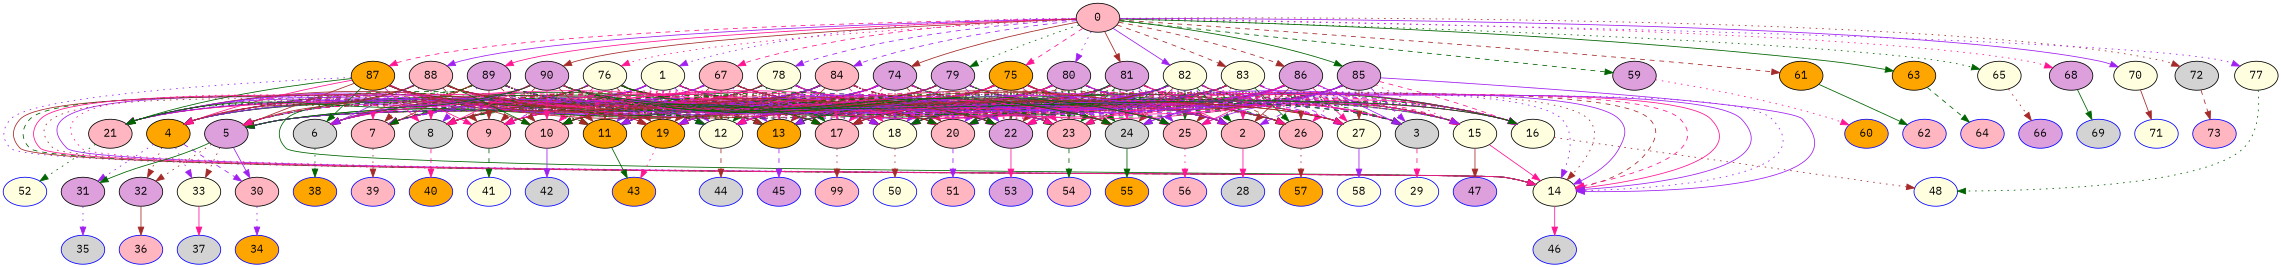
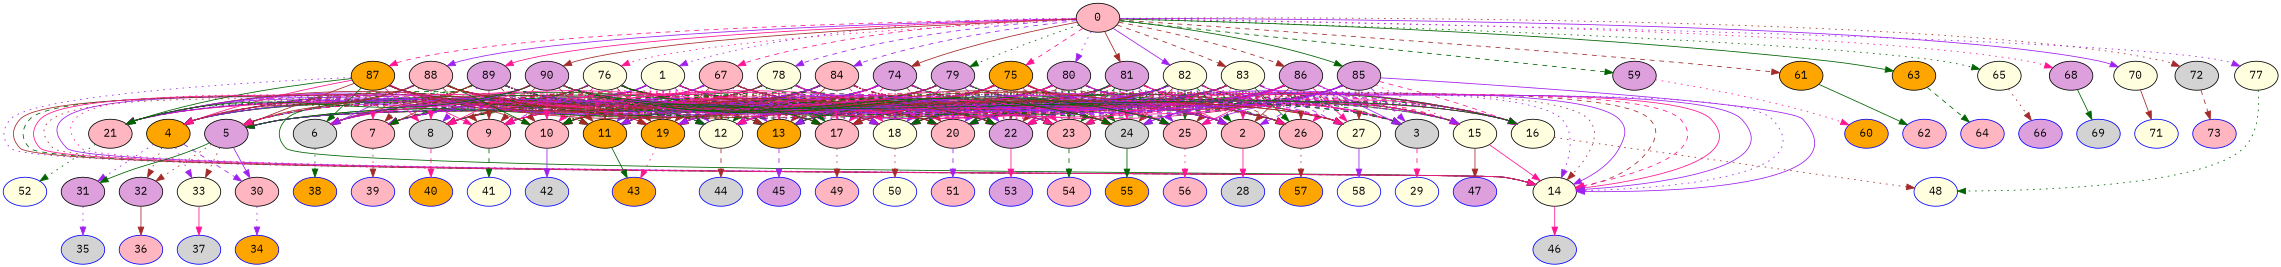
node "99": label "99" -> "49"
